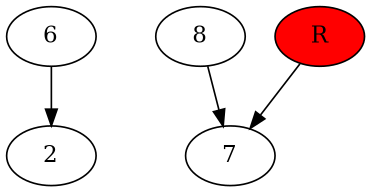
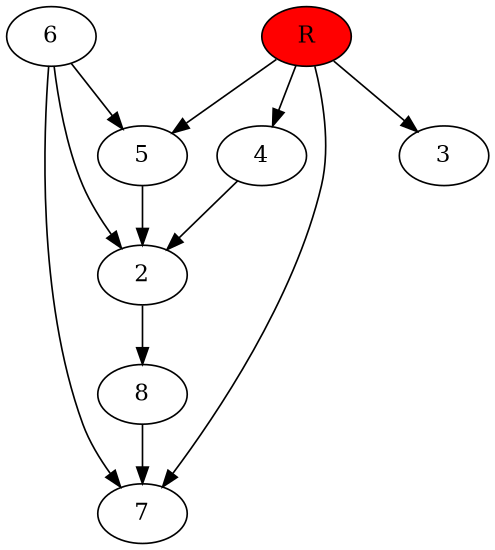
node "5": added
node "4": added
node "3": added
edge "6" -> "7": added
edge "2" -> "8": added
